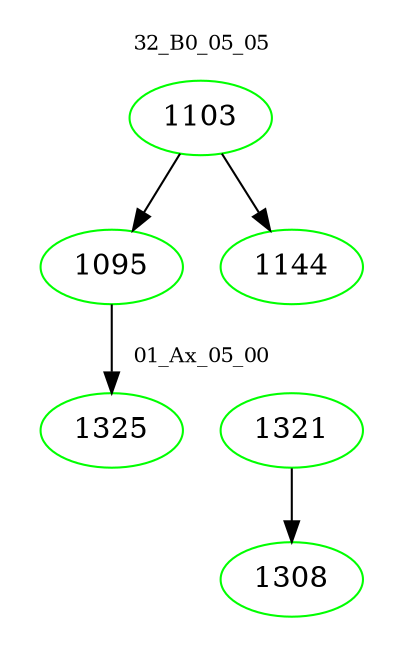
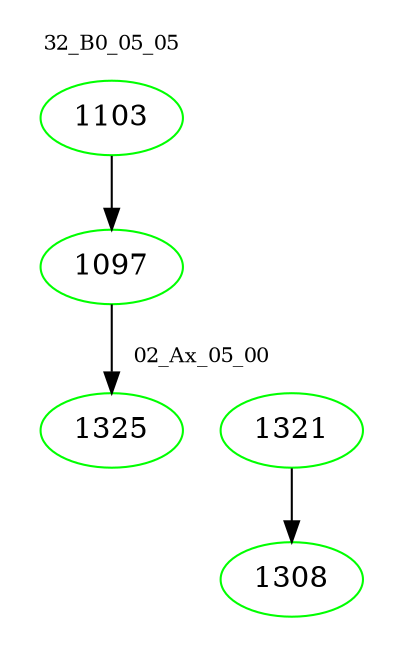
node "1095": label "1095" -> "1097"
node "1144": removed
cluster "01_Ax_05_00": label "01_Ax_05_00" -> "02_Ax_05_00"
